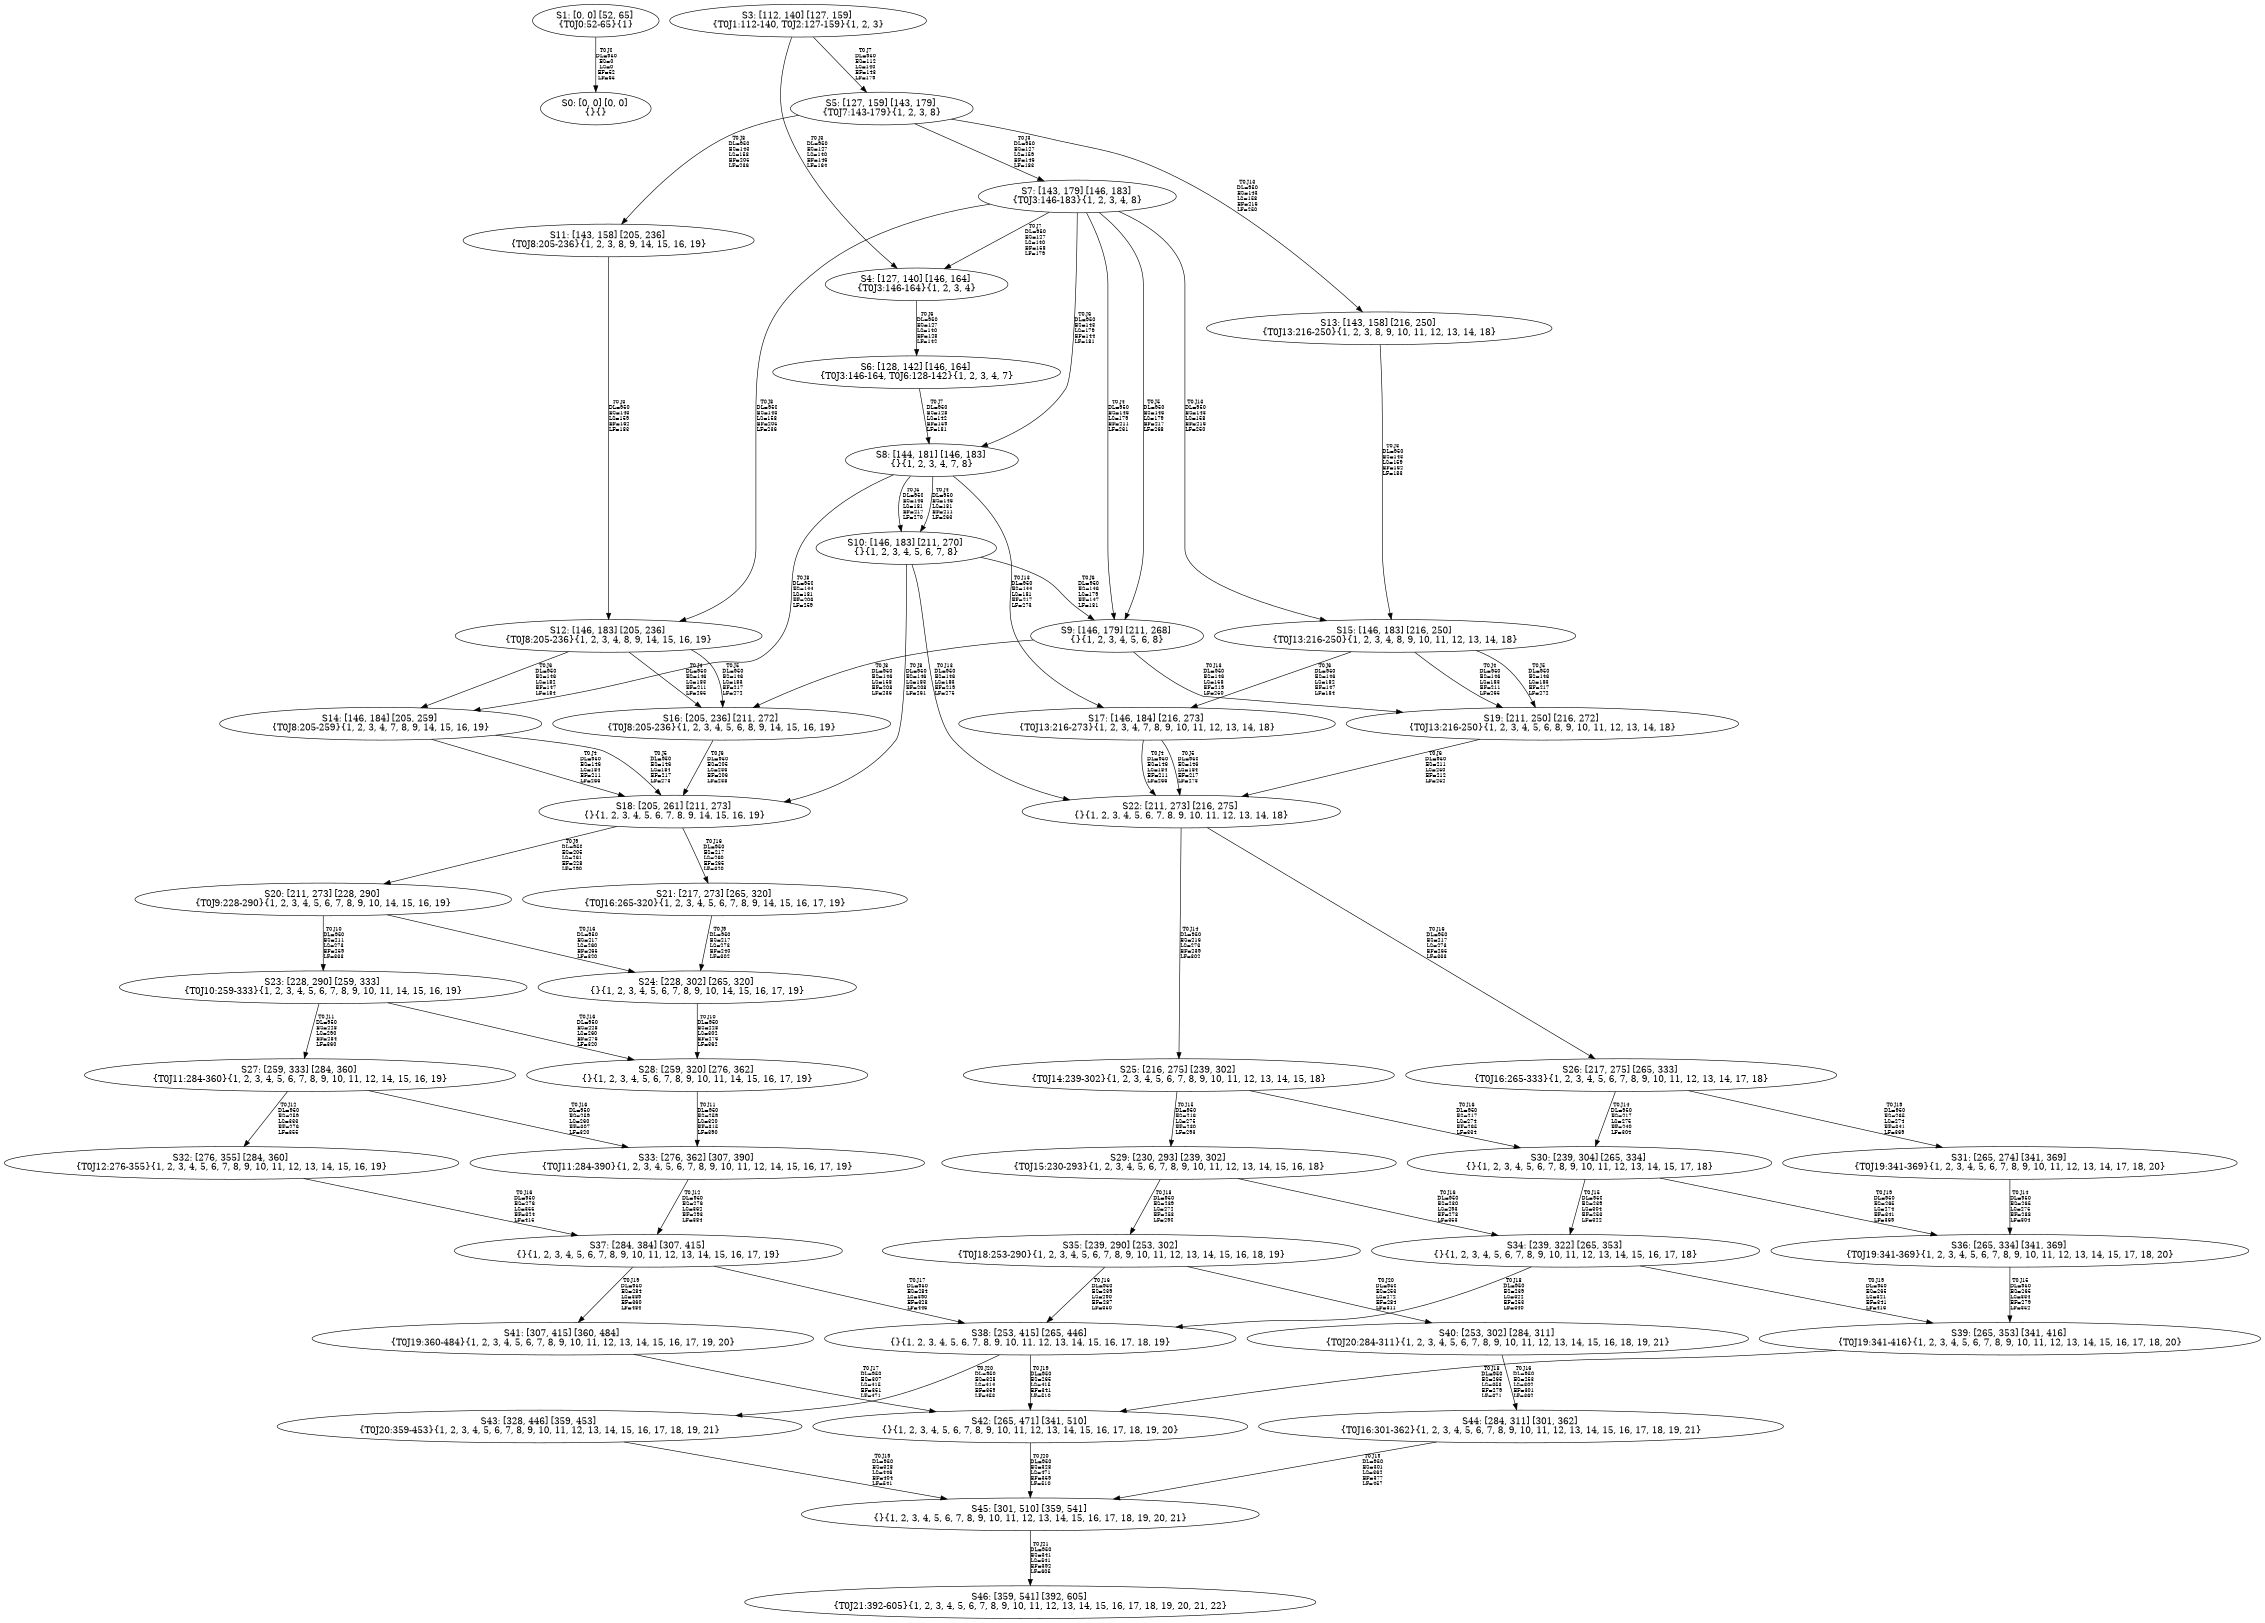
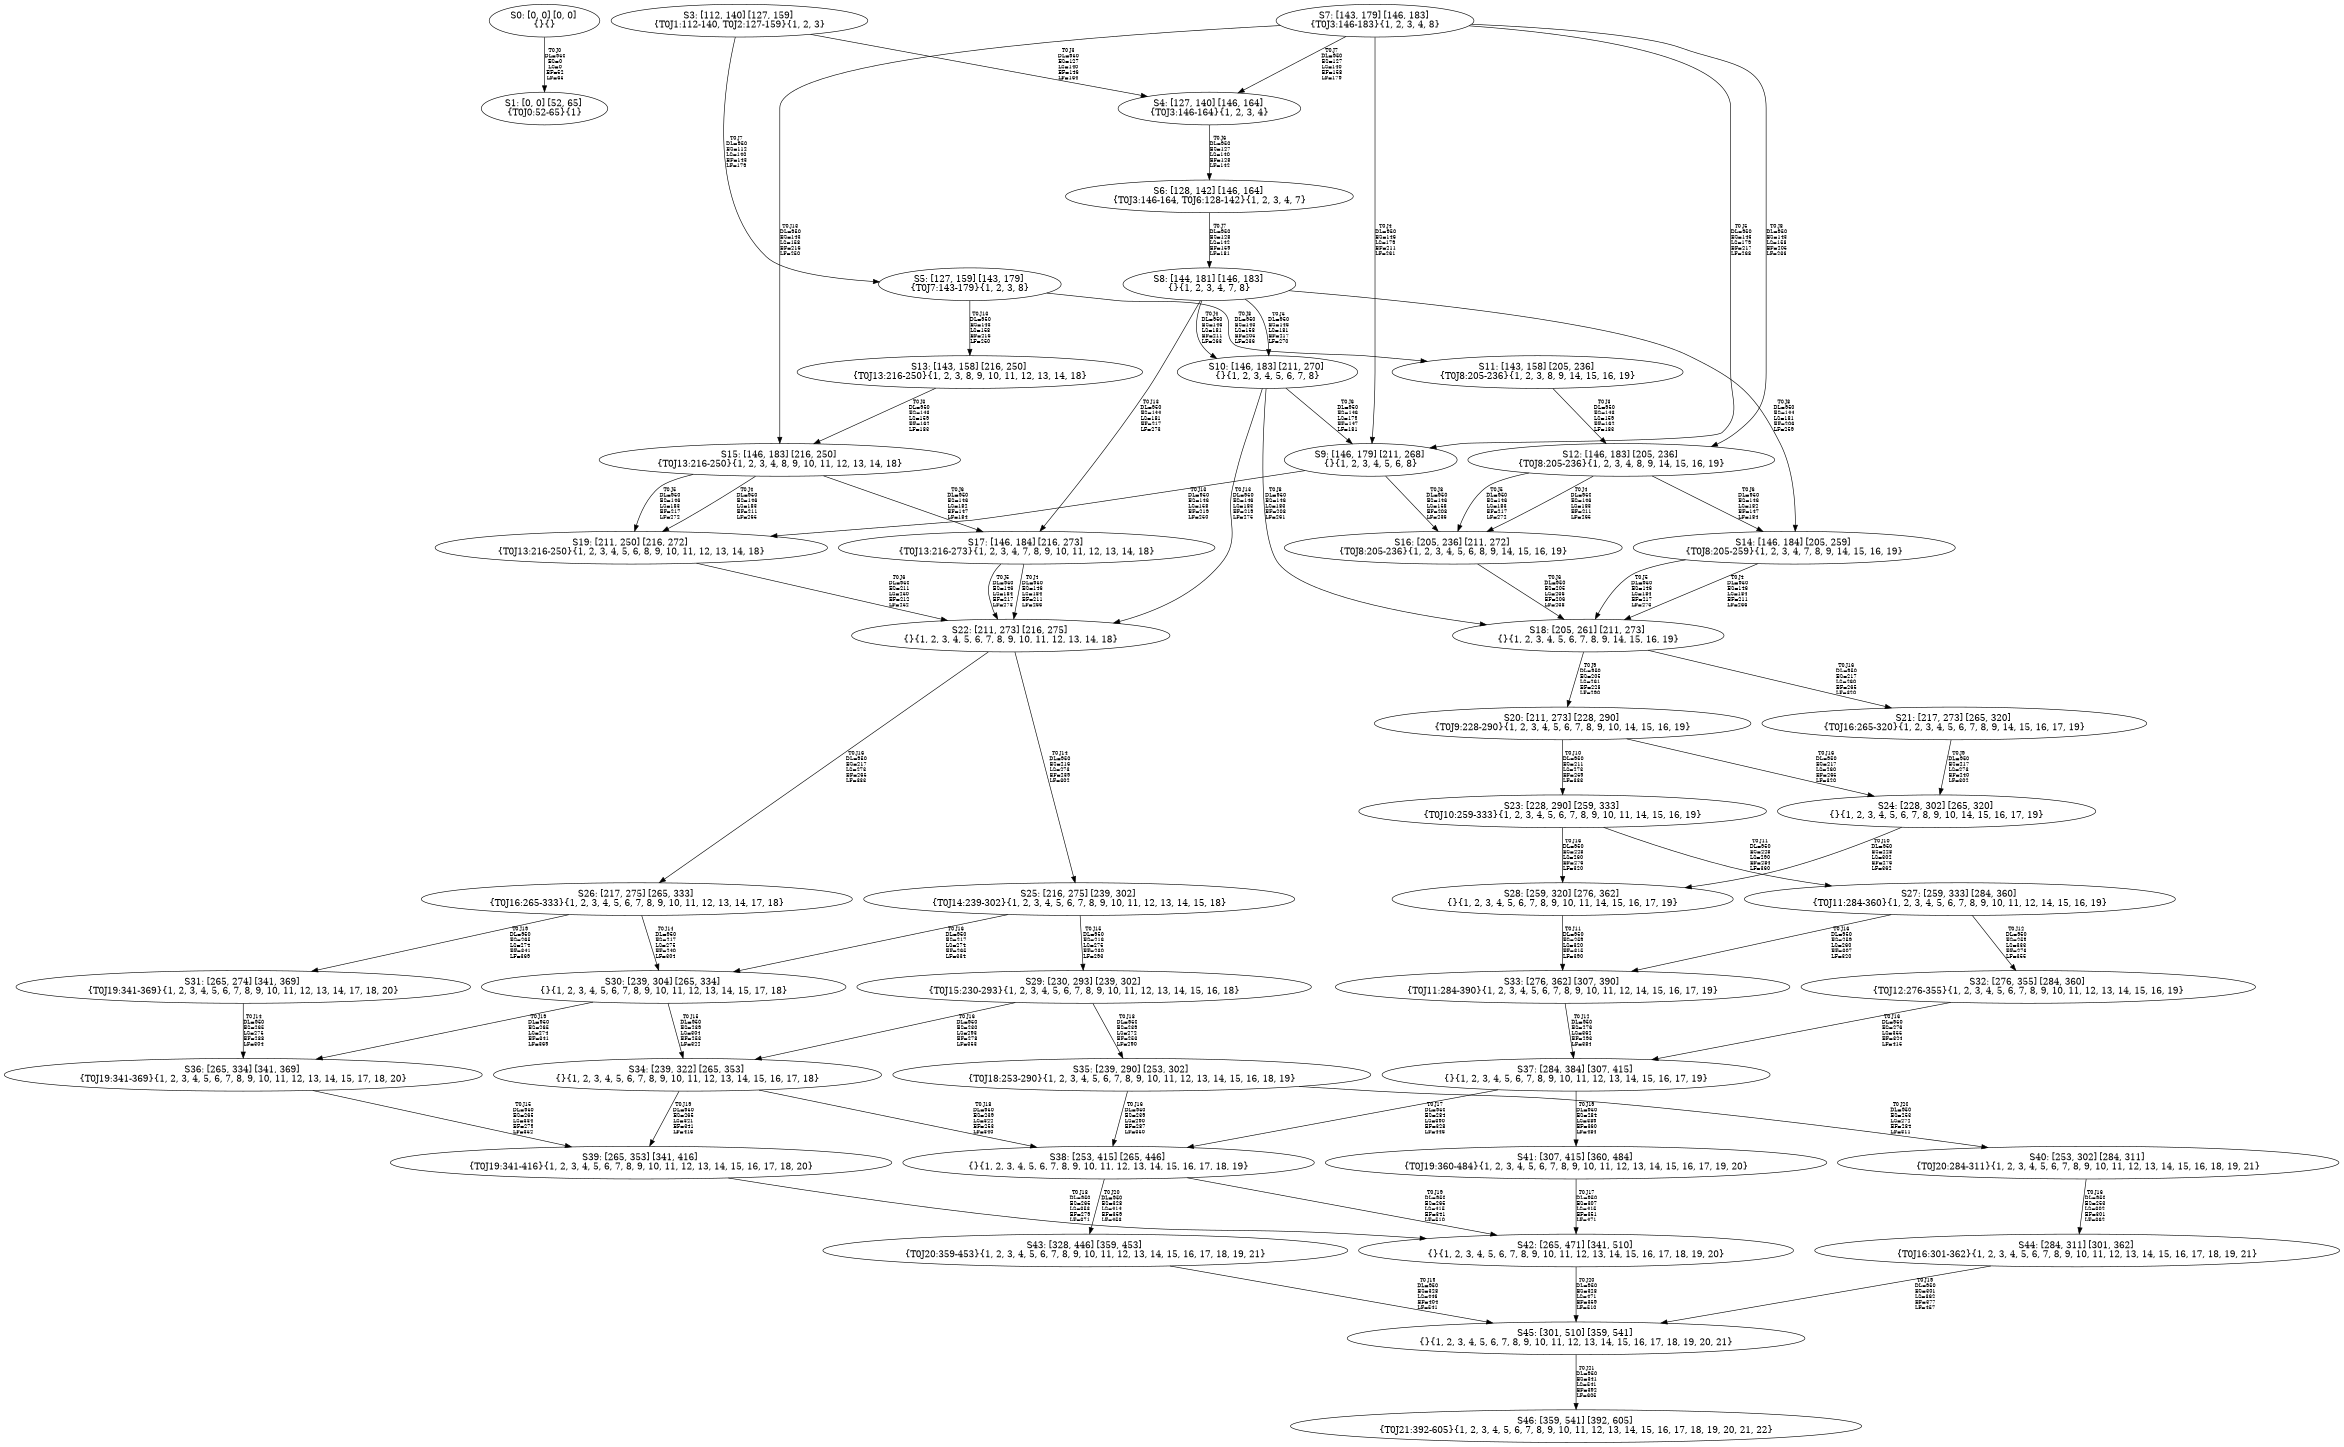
edge "S1: [0, 0] [52, 65] {T0J0:52-65}{1}" -> "S0: [0, 0] [0, 0] {}{}": reversed
edge "S5: [127, 159] [143, 179] {T0J7:143-179}{1, 2, 3, 8}" -> "S7: [143, 179] [146, 183] {T0J3:146-183}{1, 2, 3, 4, 8}": removed, label "T0 J3 DL=950 ES=127 LS=159 EF=146 LF=183"
edge "S7: [143, 179] [146, 183] {T0J3:146-183}{1, 2, 3, 4, 8}" -> "S8: [144, 181] [146, 183] {}{1, 2, 3, 4, 7, 8}": removed, label "T0 J6 DL=950 ES=143 LS=179 EF=144 LF=181"
